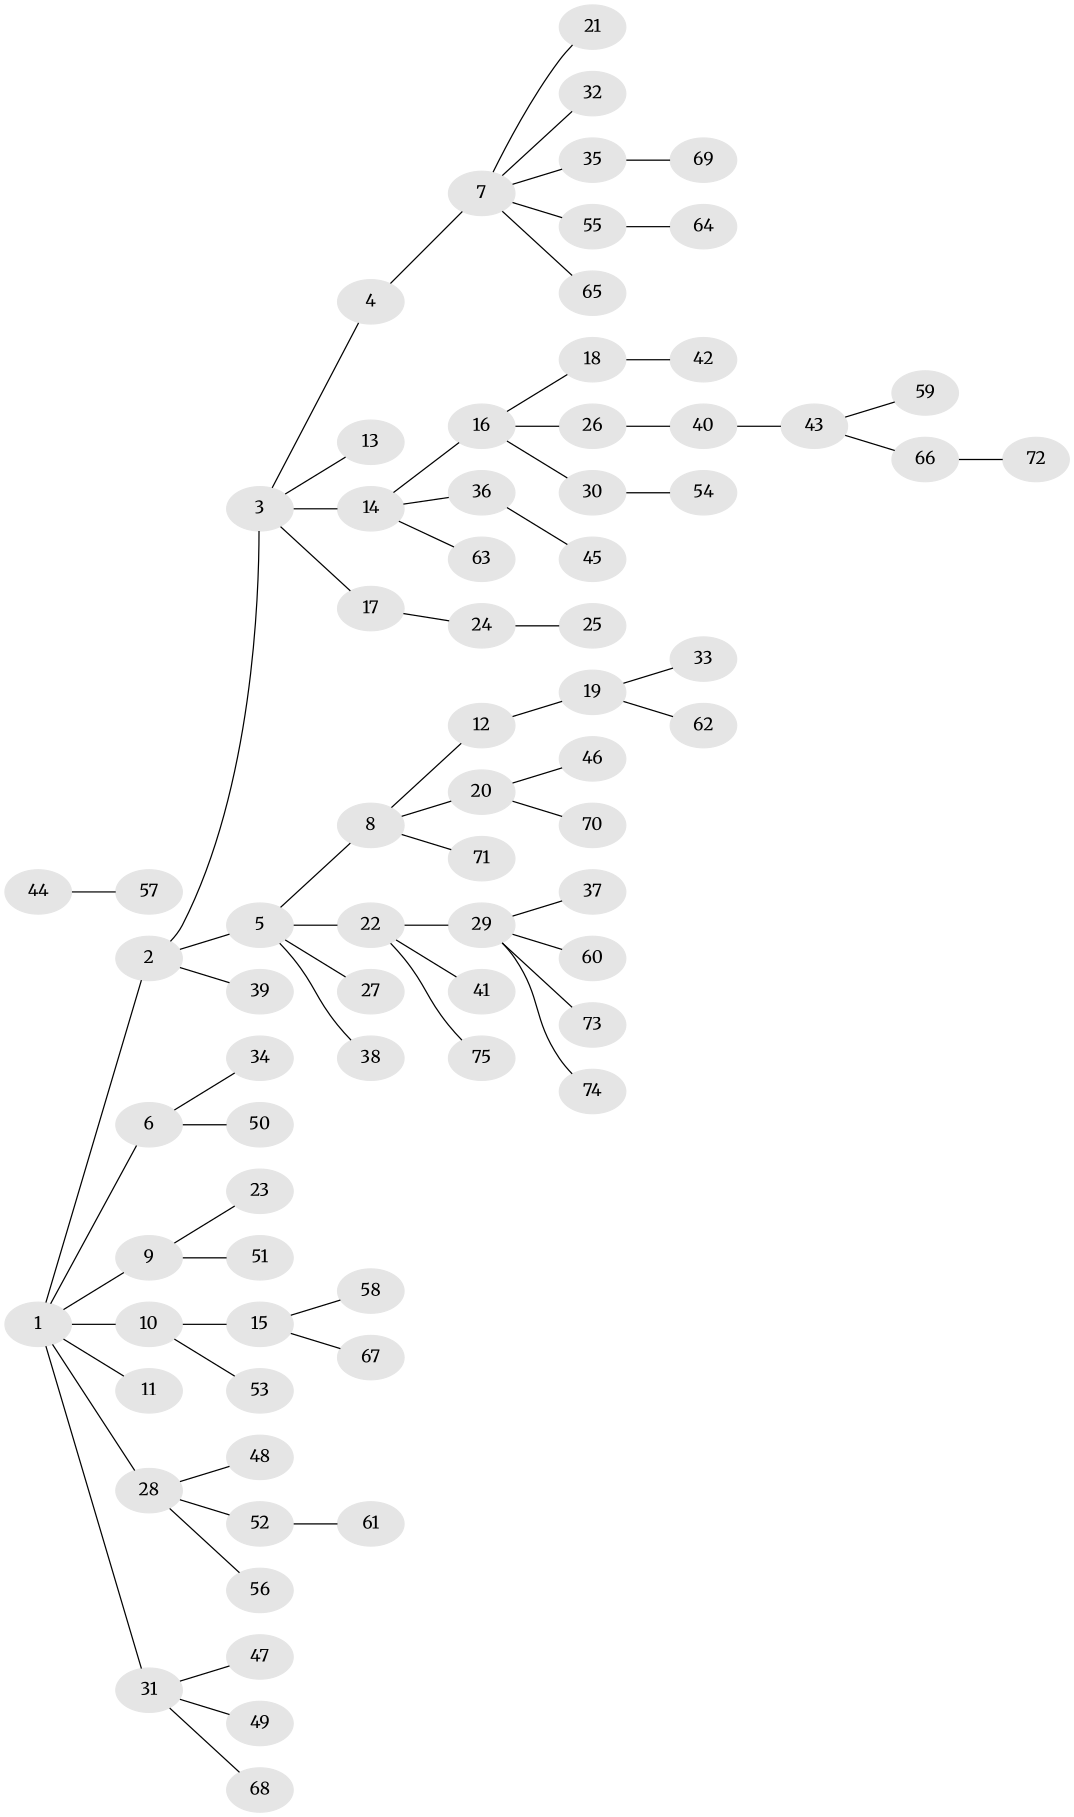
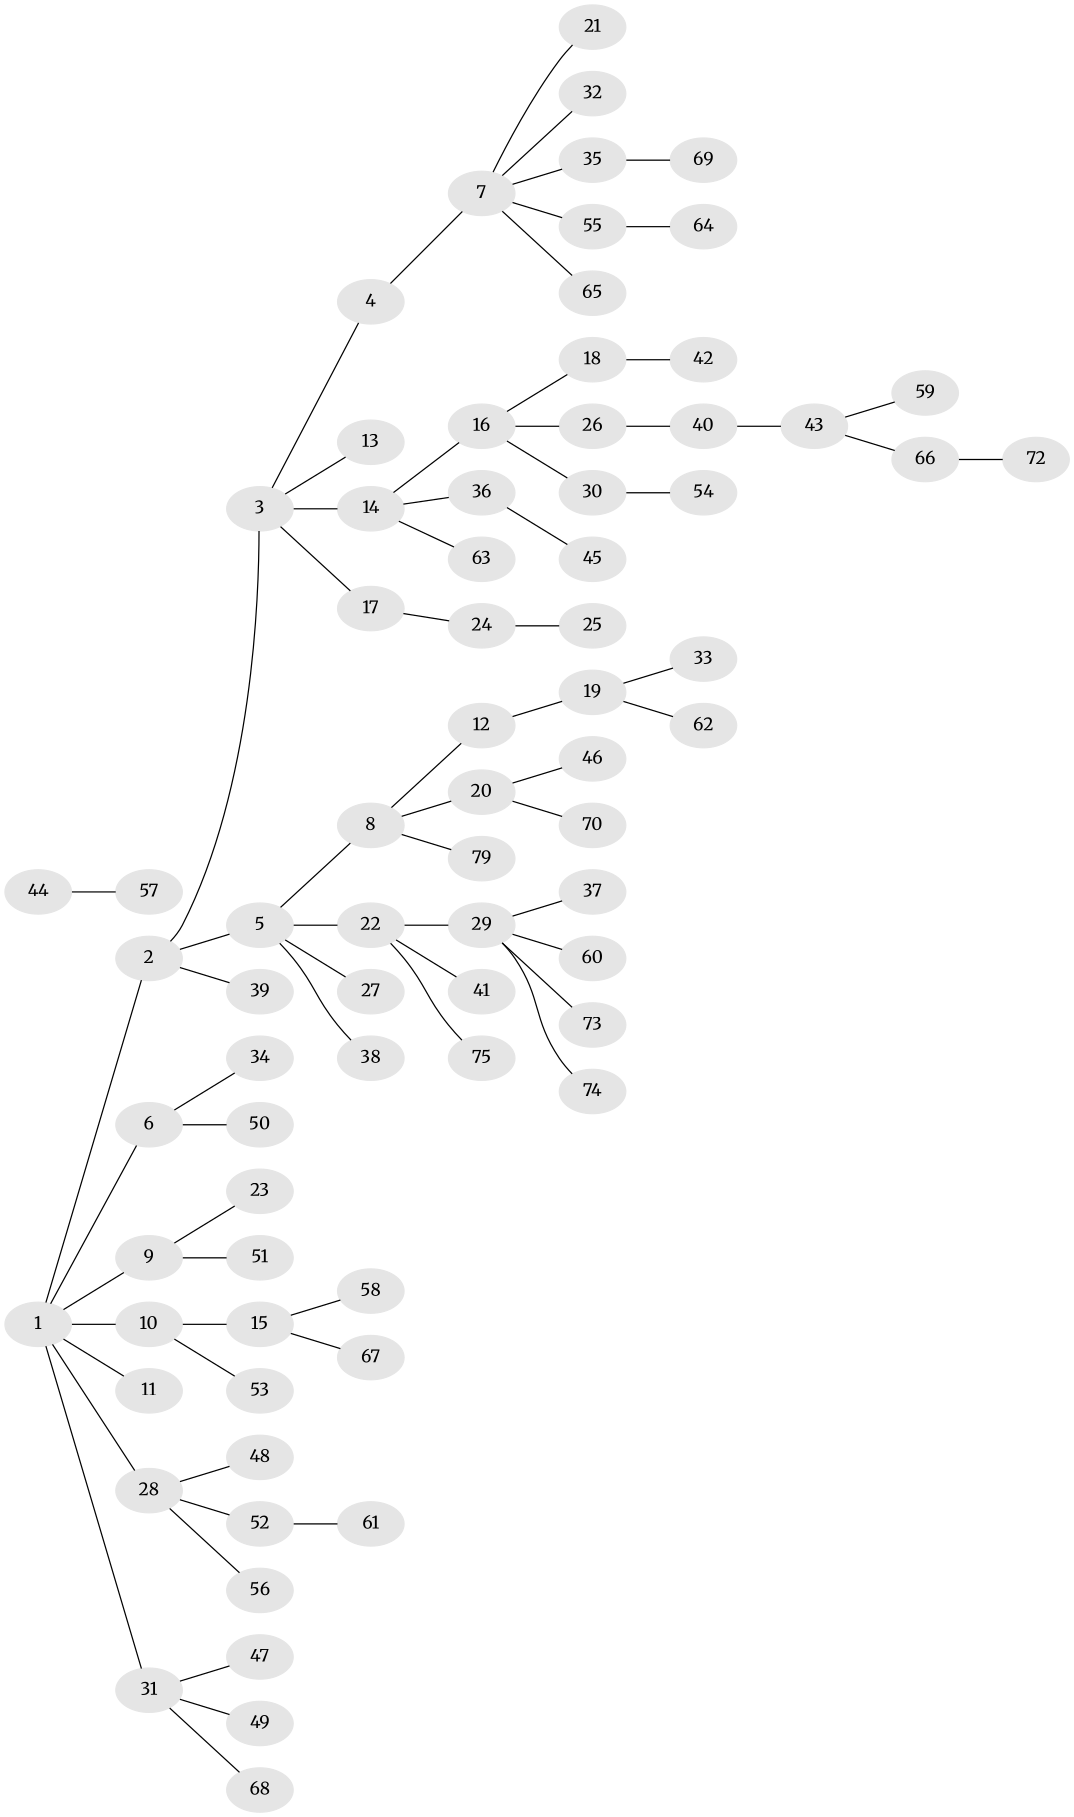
node "71": label "71" -> "79"
